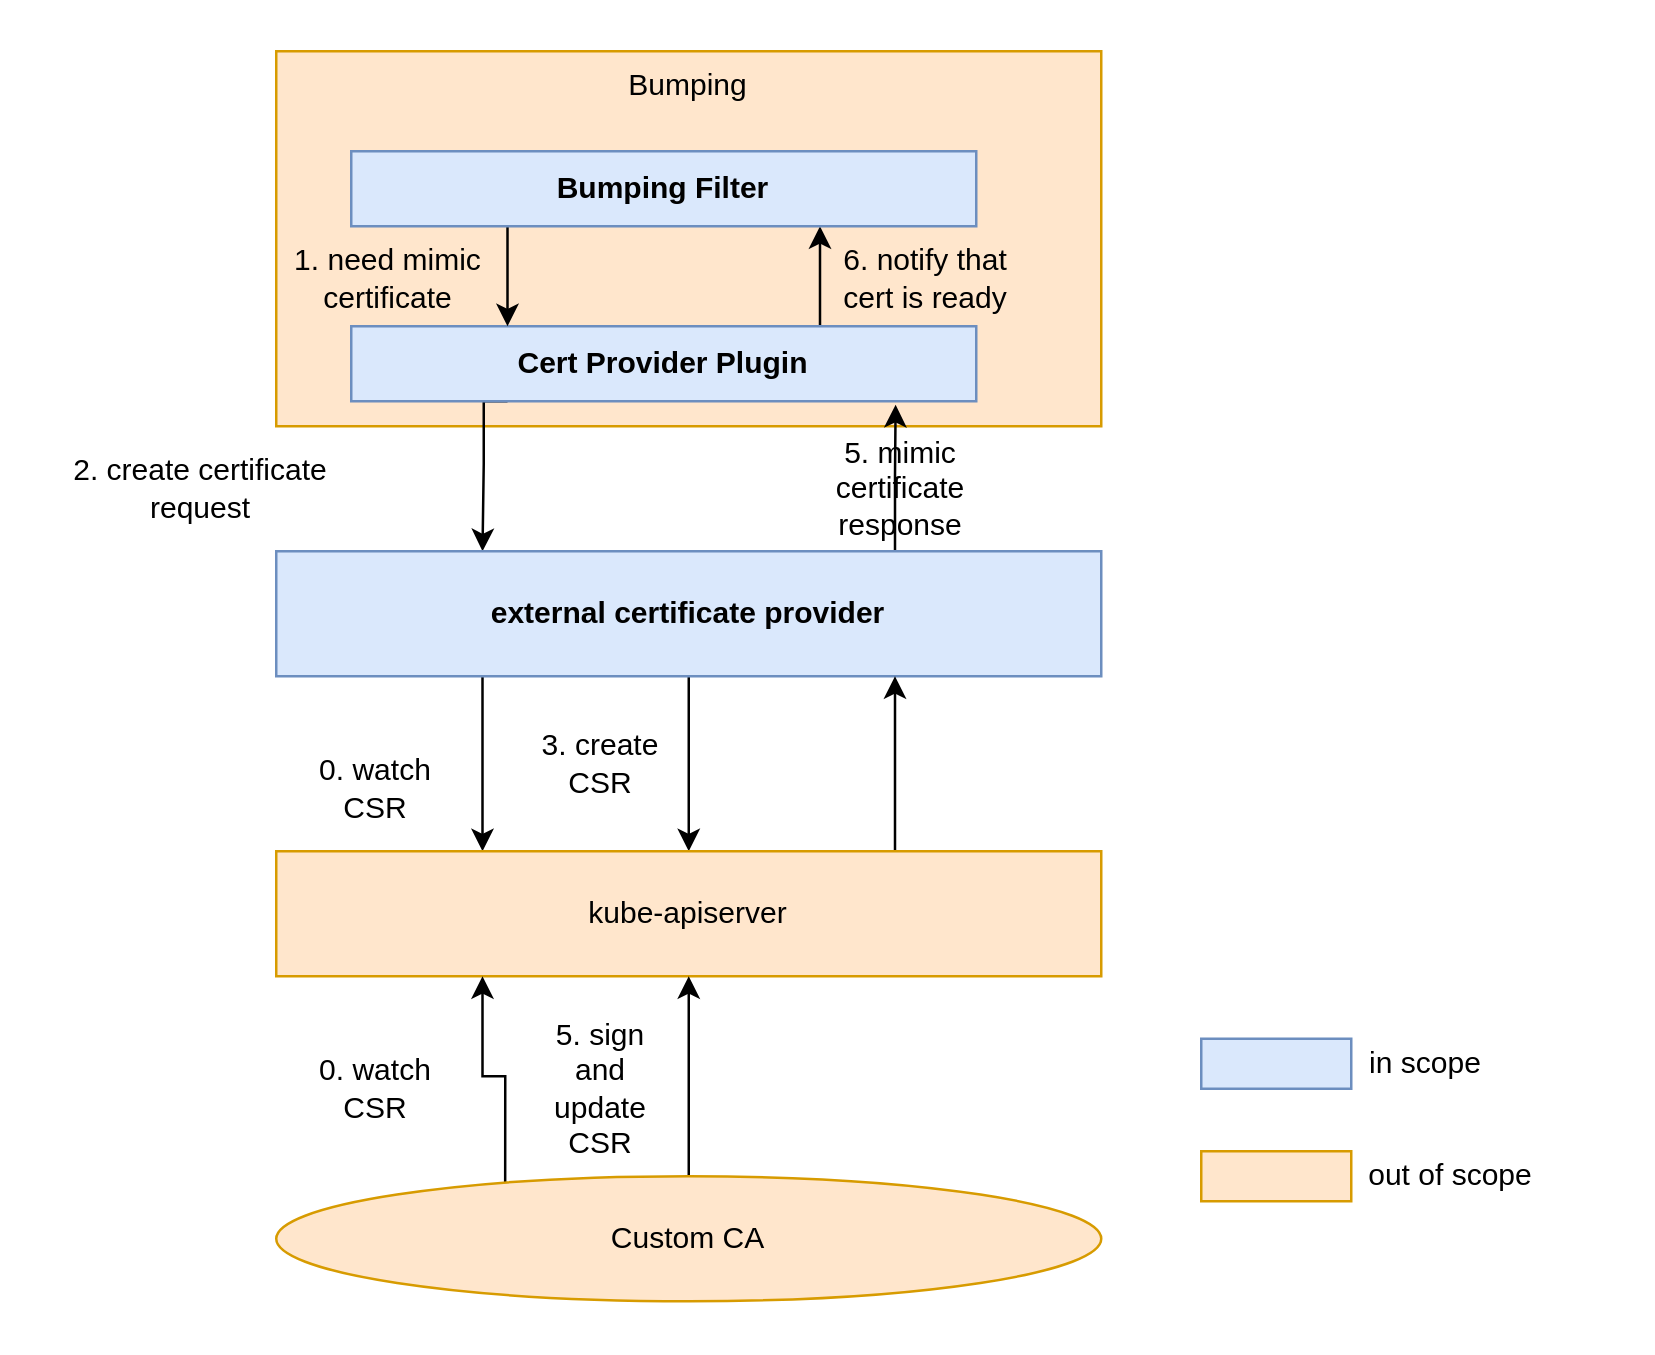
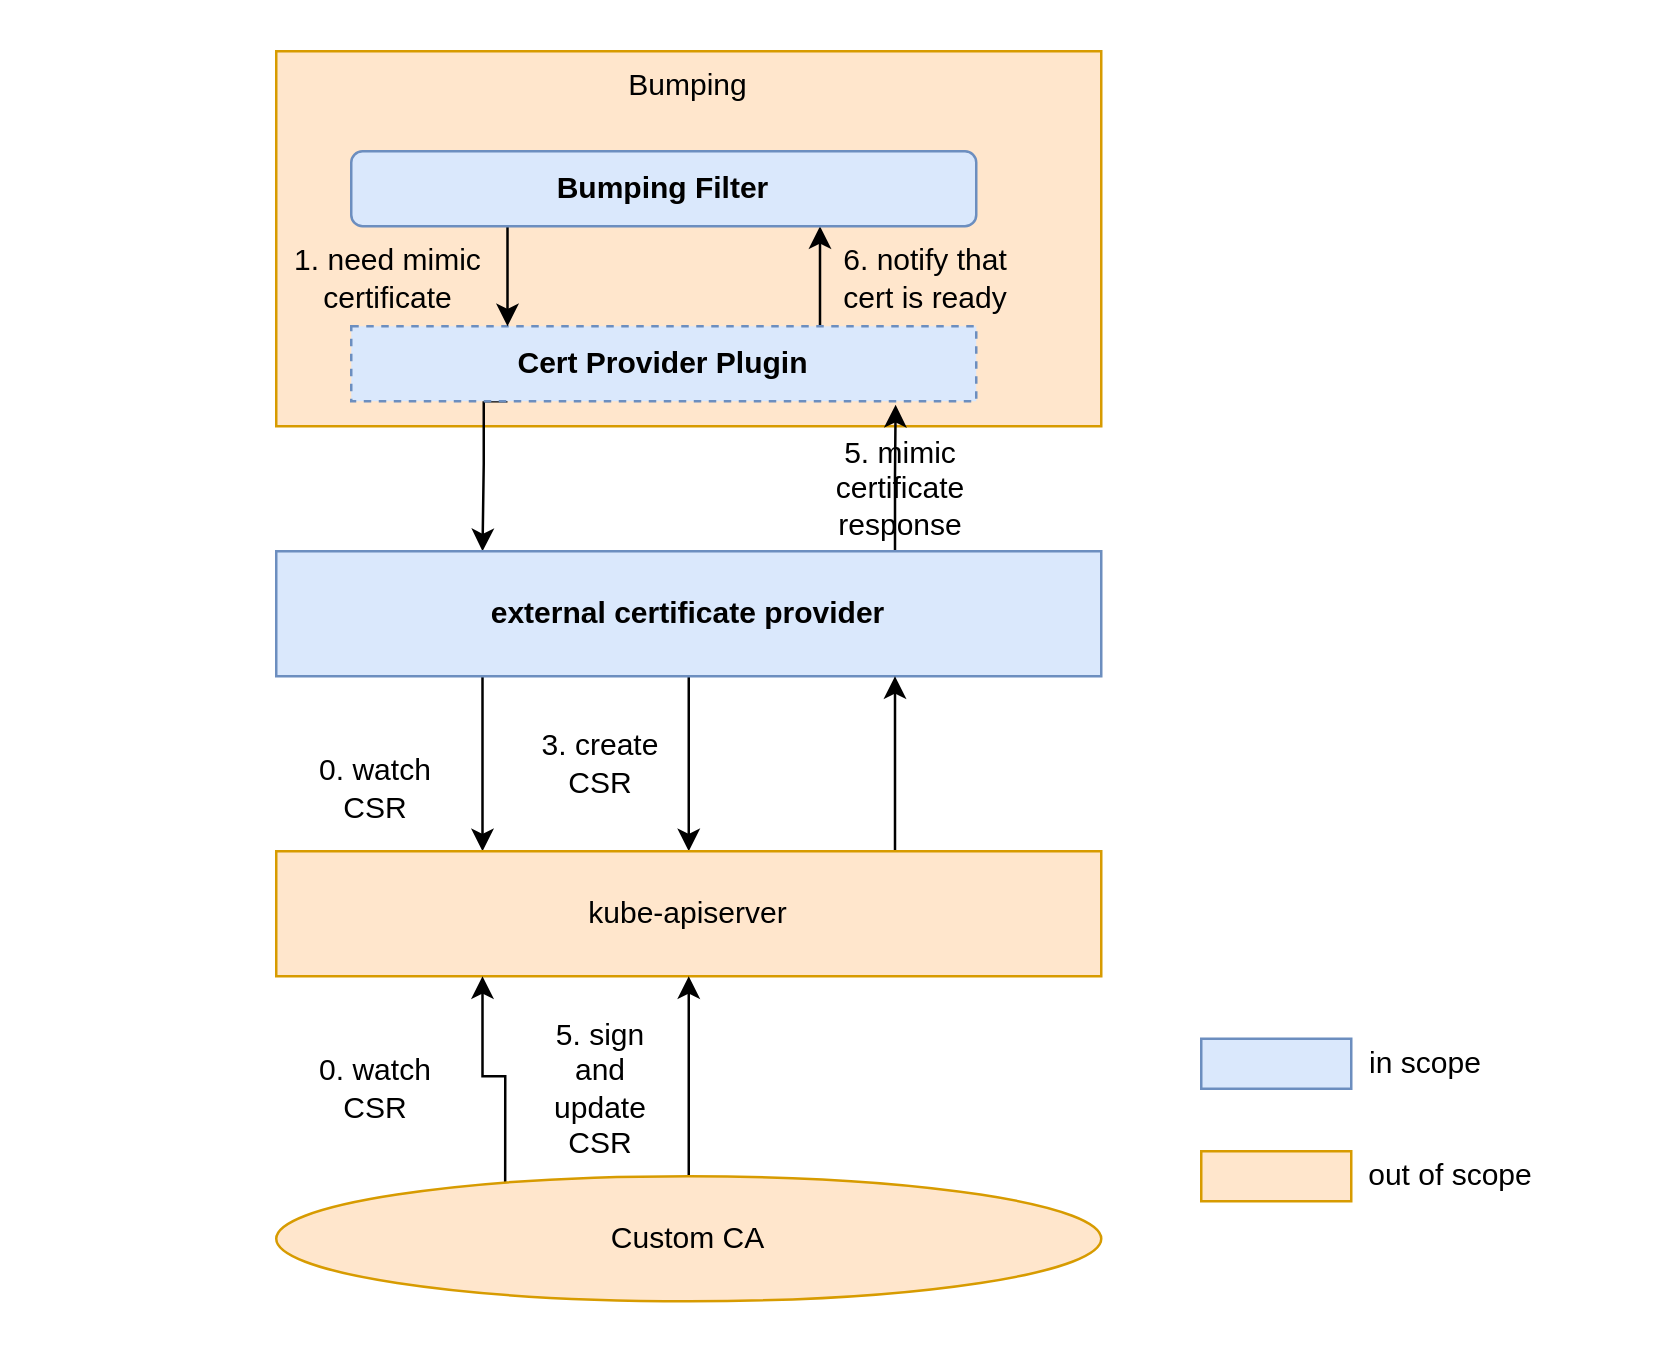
node "Bumping Filter": shape rectangle -> rounded rectangle
node "Cert Provider Plugin": style solid -> dashed
node "2. create certificate request": removed
